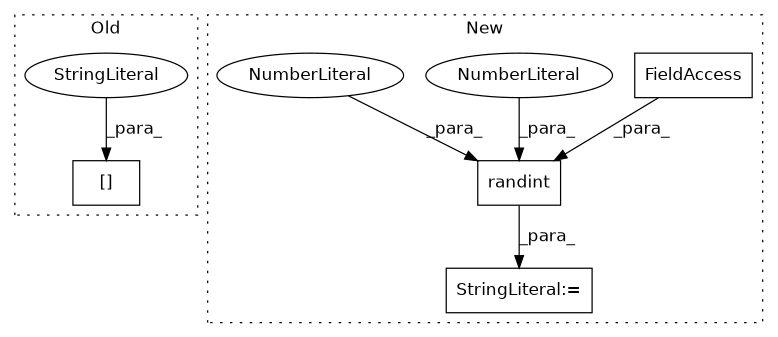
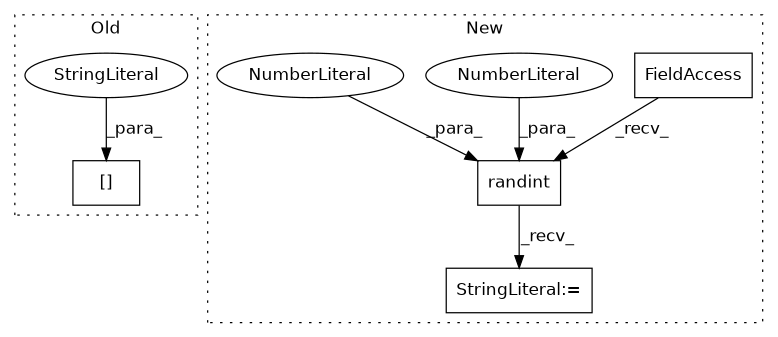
edge "FieldAccess" -> "randint": label "_para_" -> "_recv_"
edge "randint" -> "StringLiteral:=": label "_para_" -> "_recv_"
